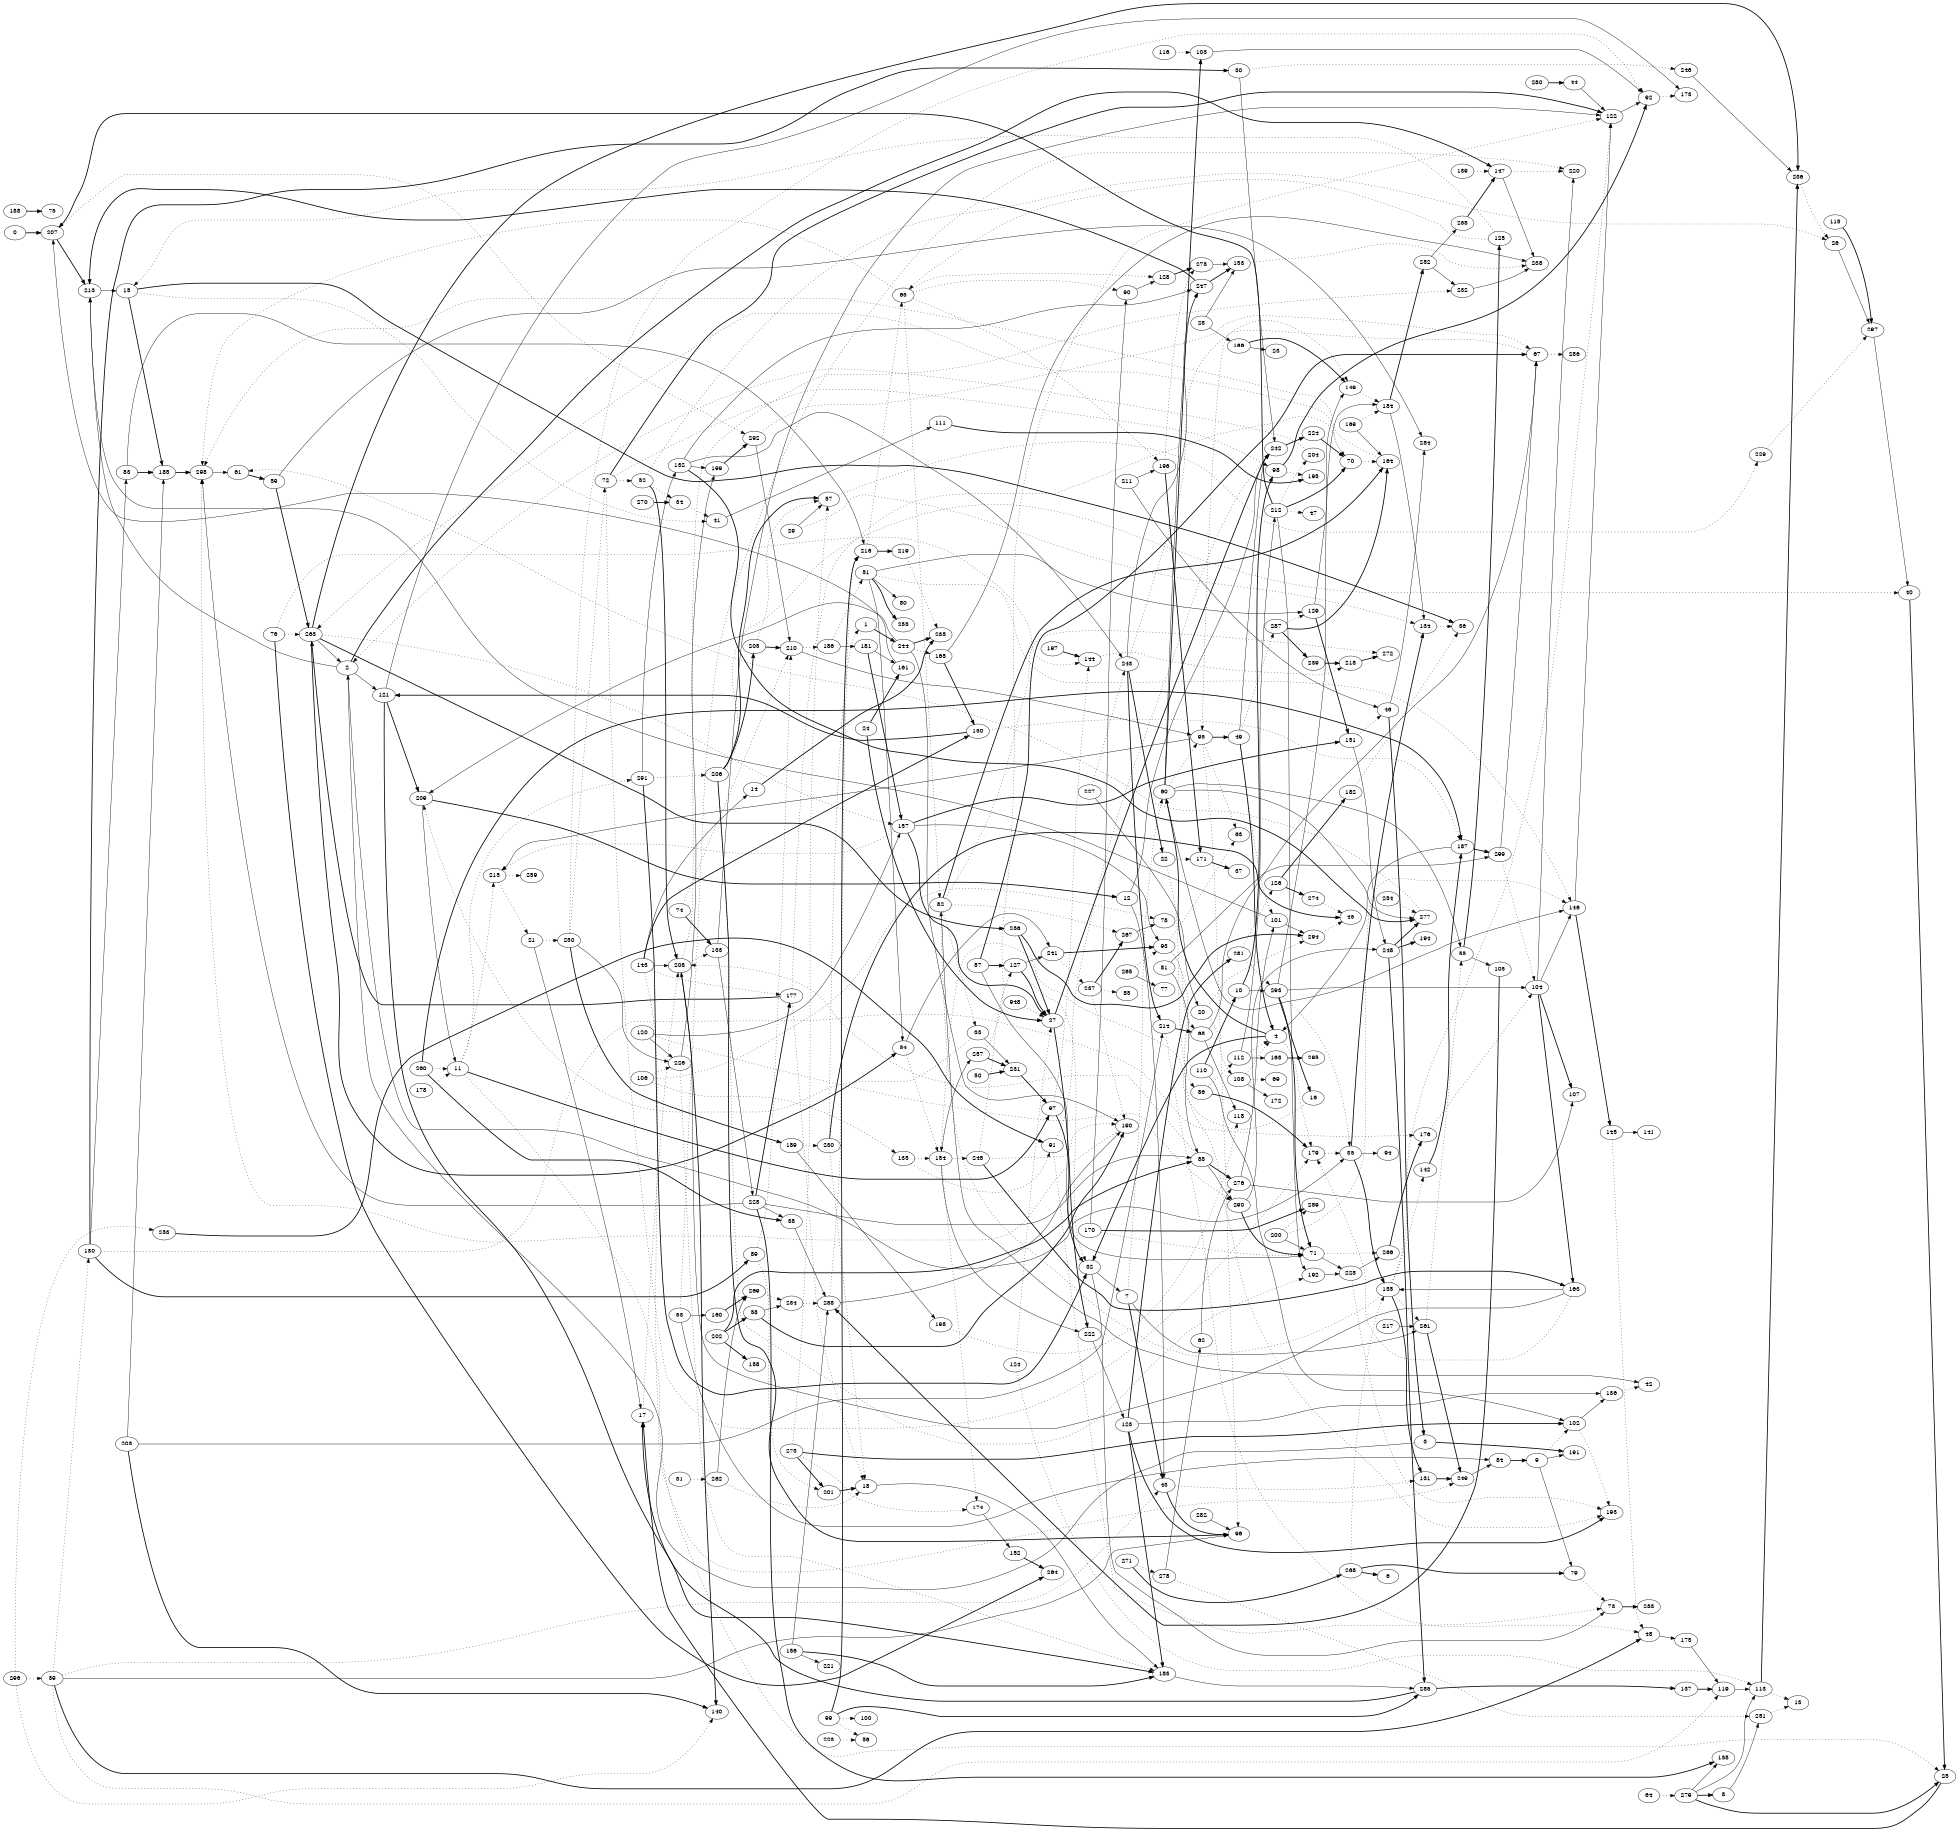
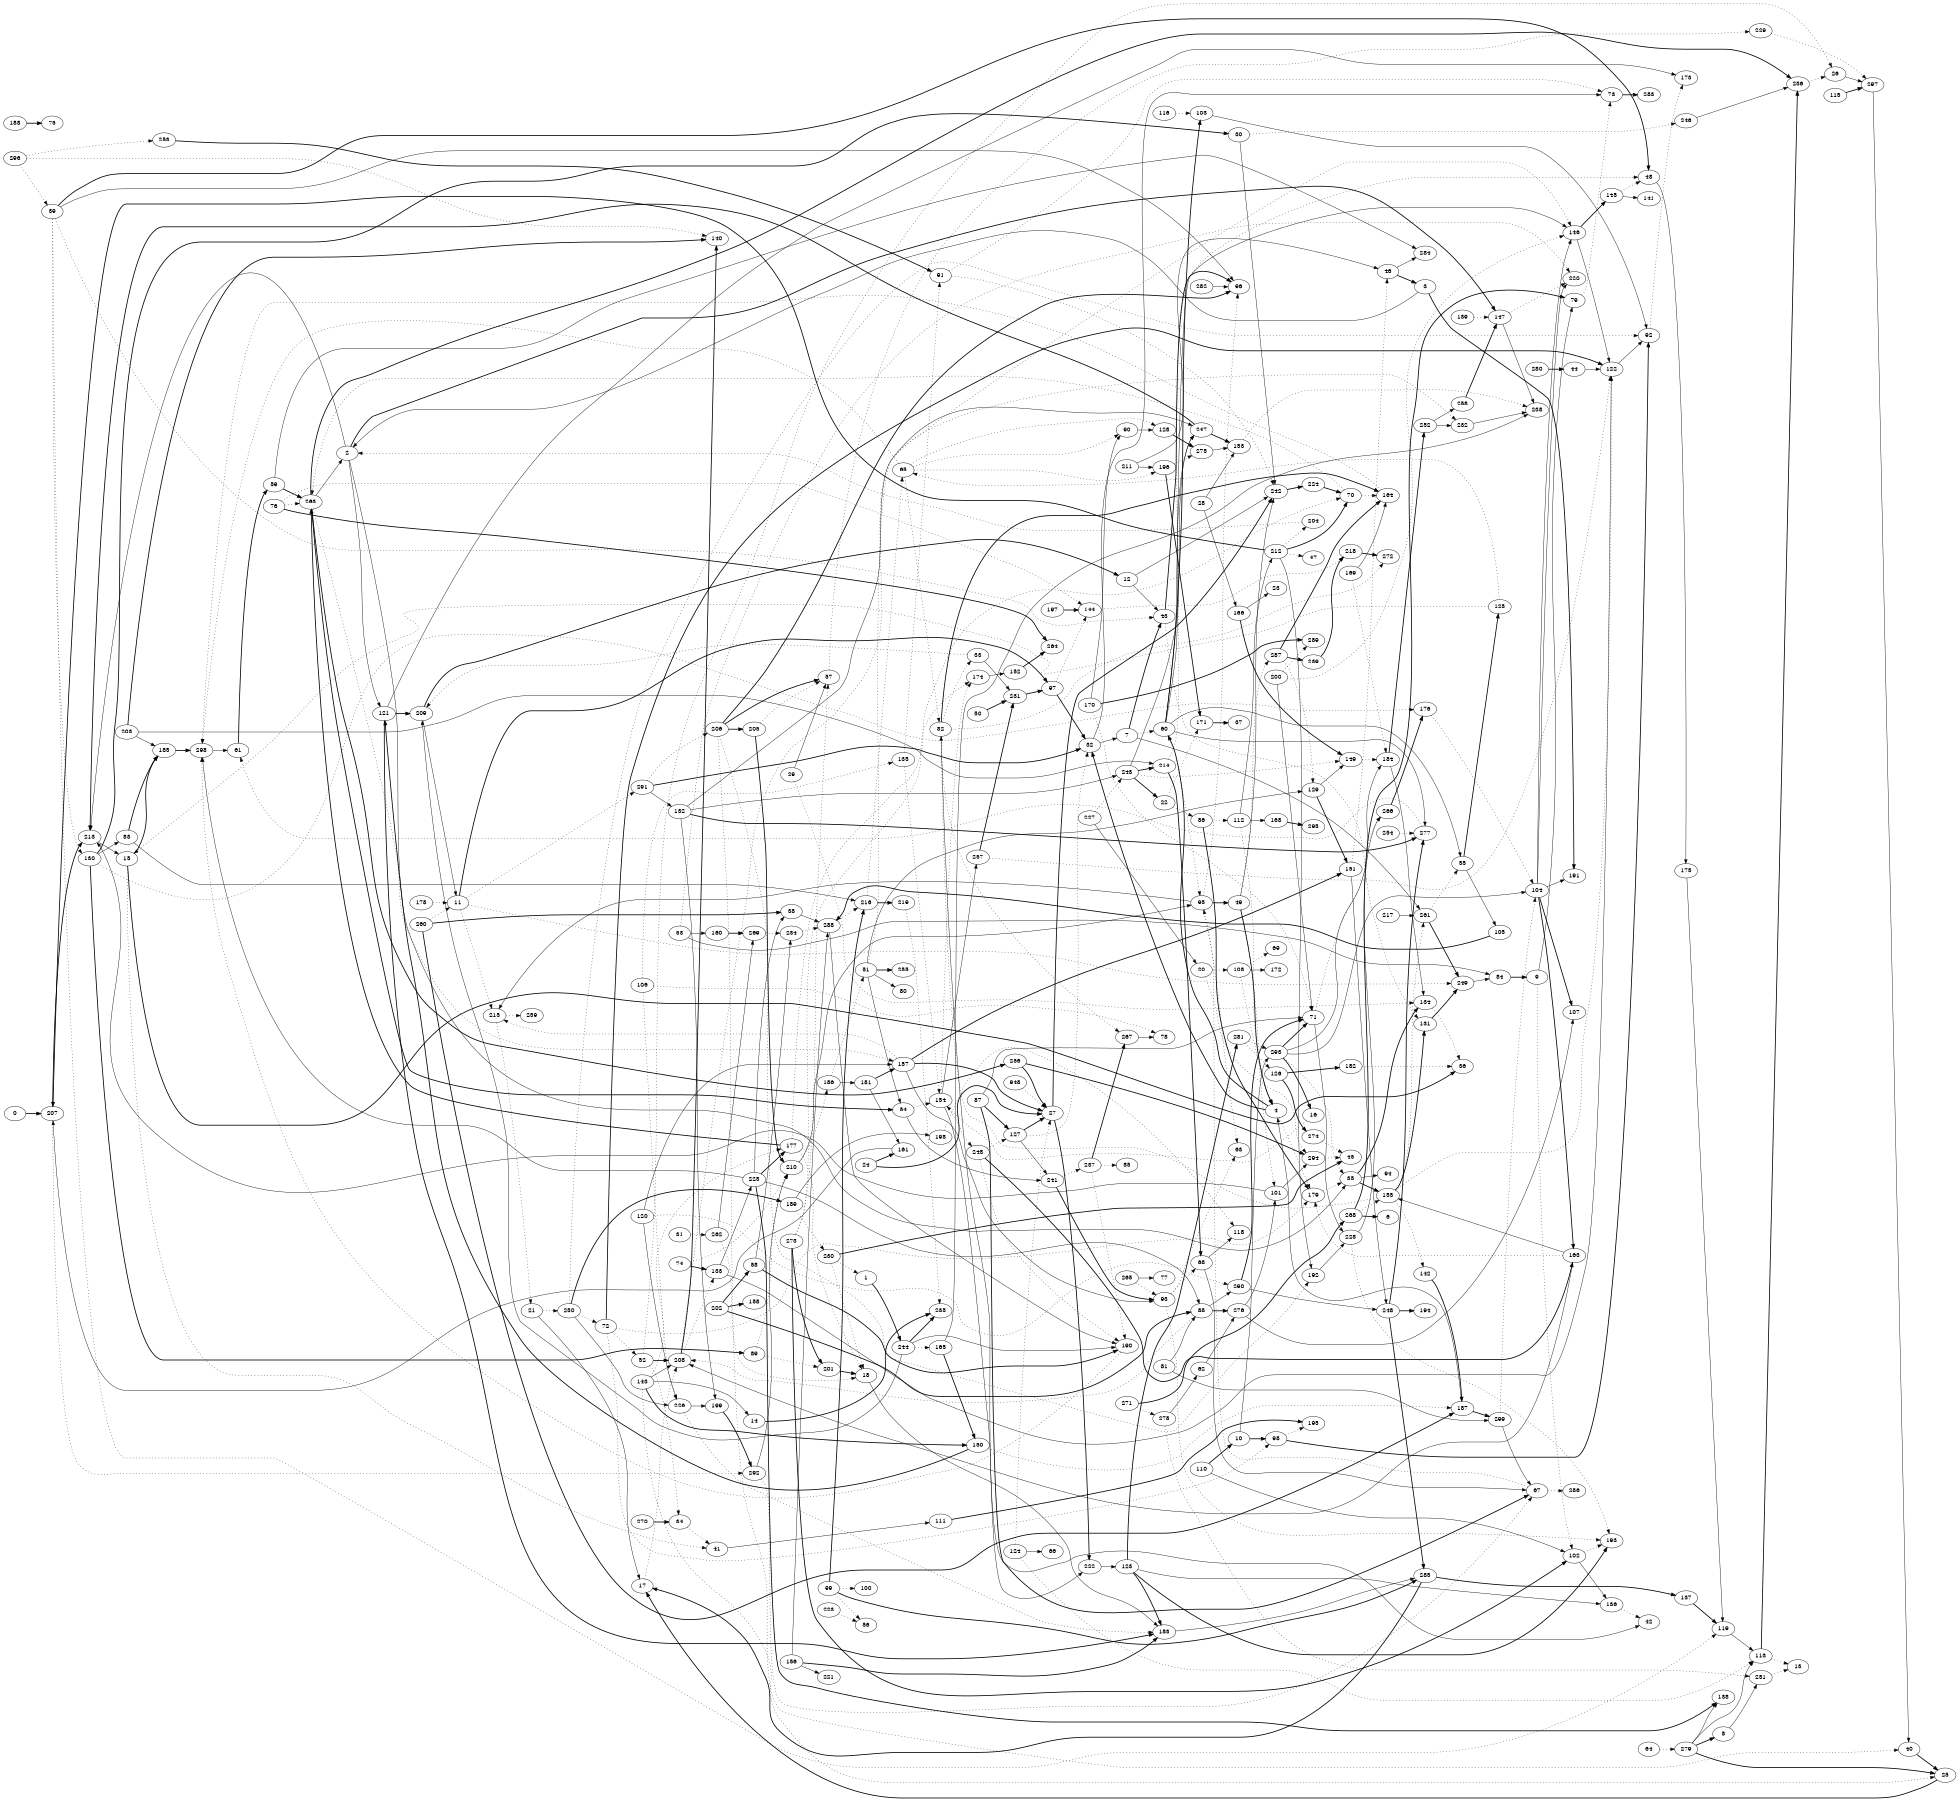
edge "9" -> "191": now "104" -> "191"
node "66": added
